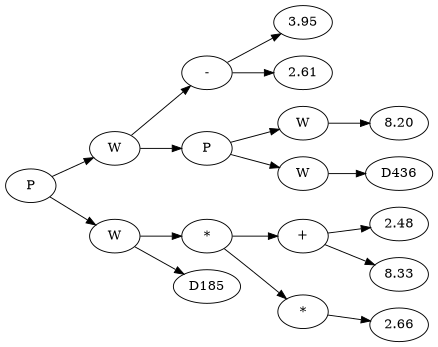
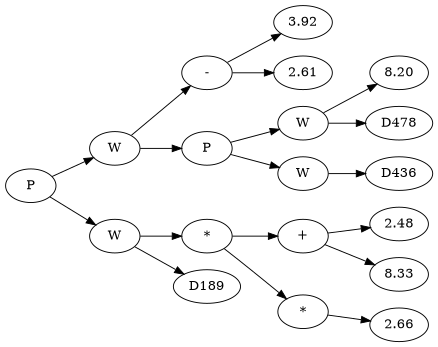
node "3.95": label "3.95" -> "3.92"
node "D478": added
node "D185": label "D185" -> "D189"
